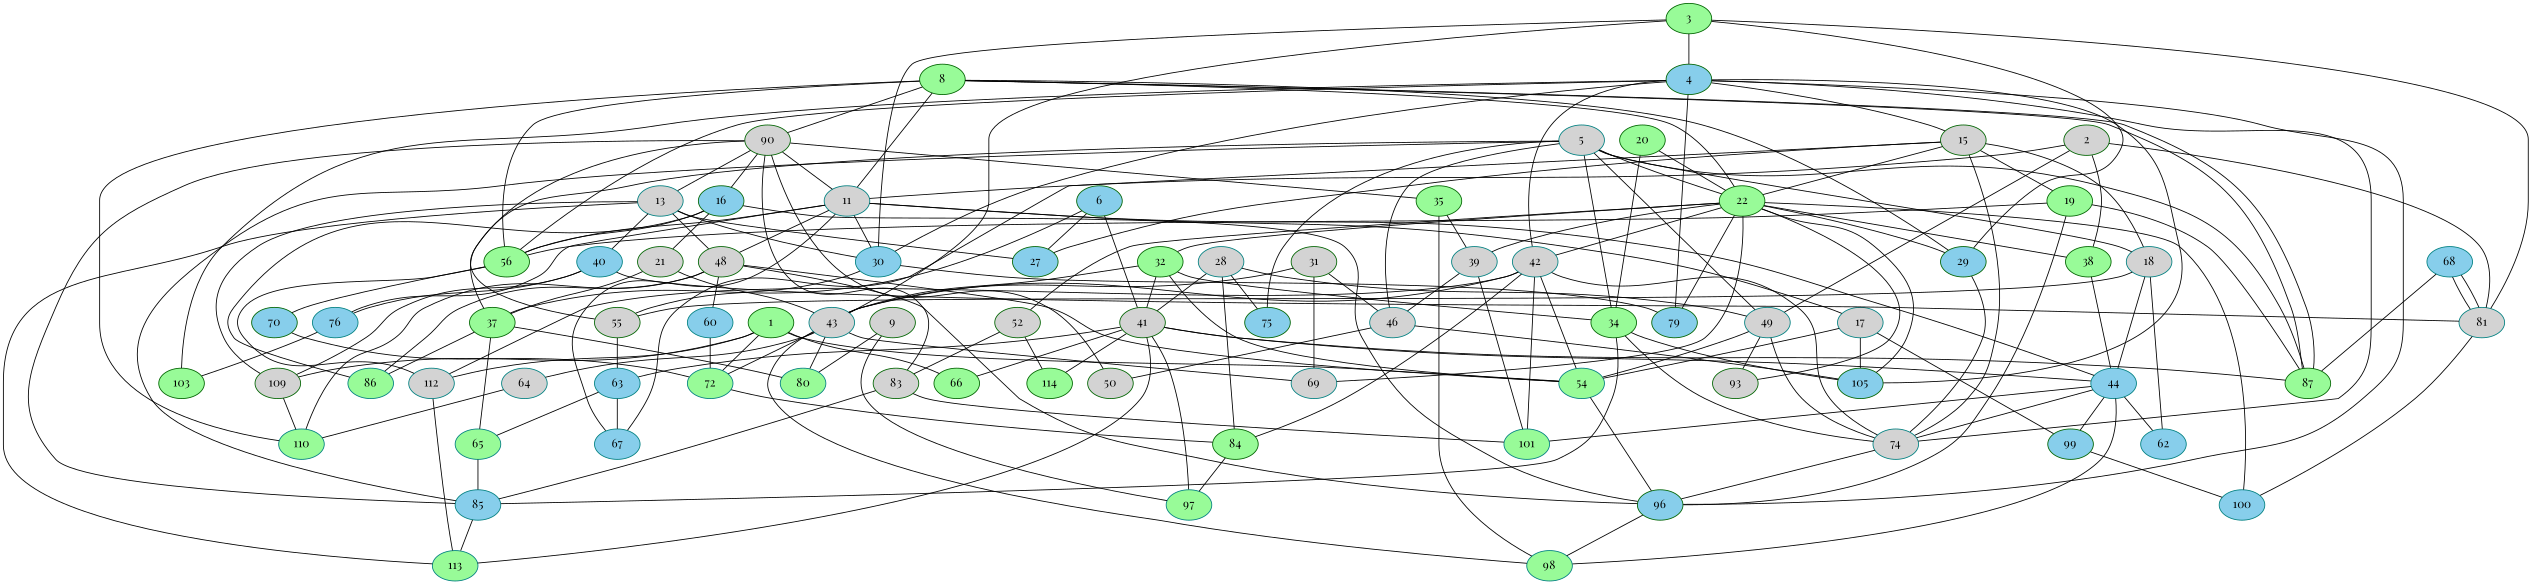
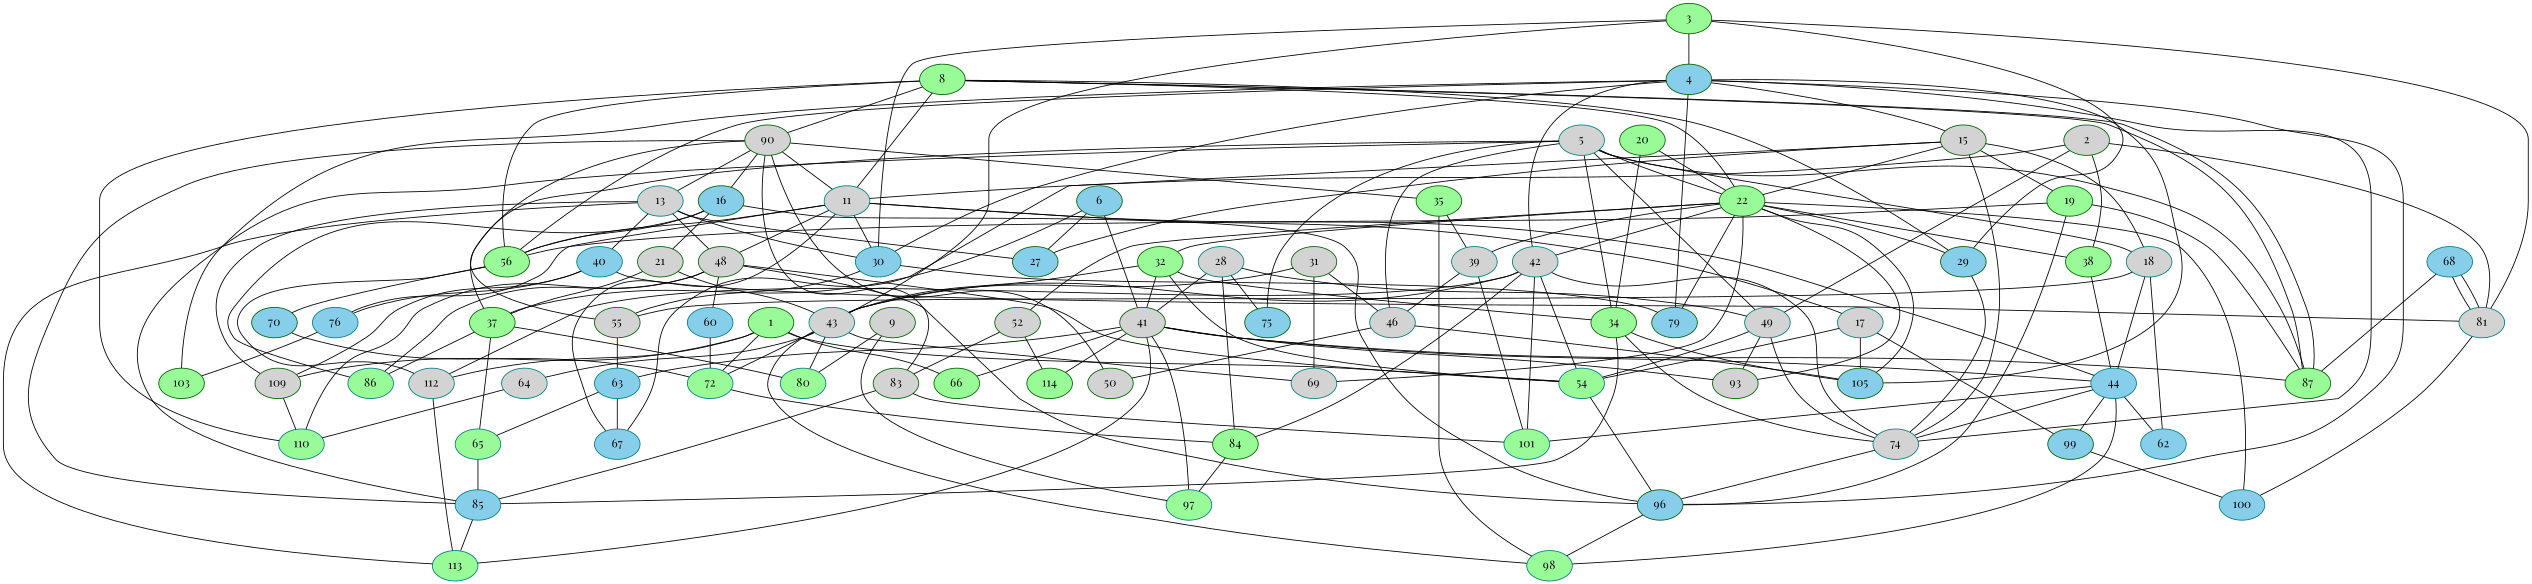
edge "41" -- "93": added
